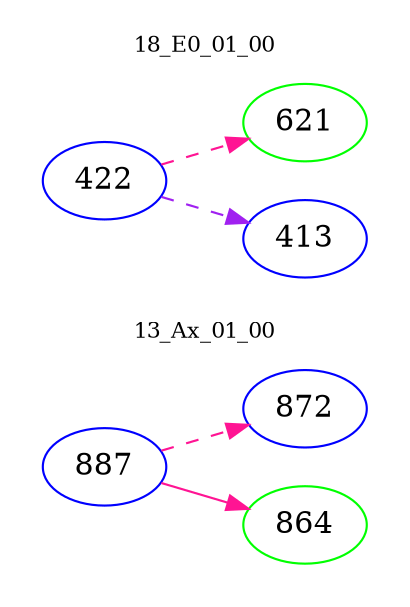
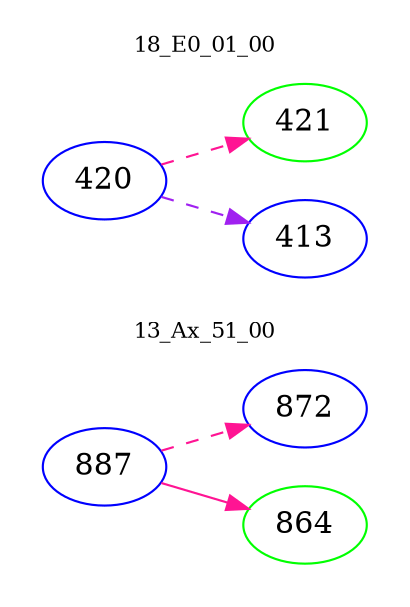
node "621": label "621" -> "421"
node "422": label "422" -> "420"
cluster "13_Ax_01_00": label "13_Ax_01_00" -> "13_Ax_51_00"
